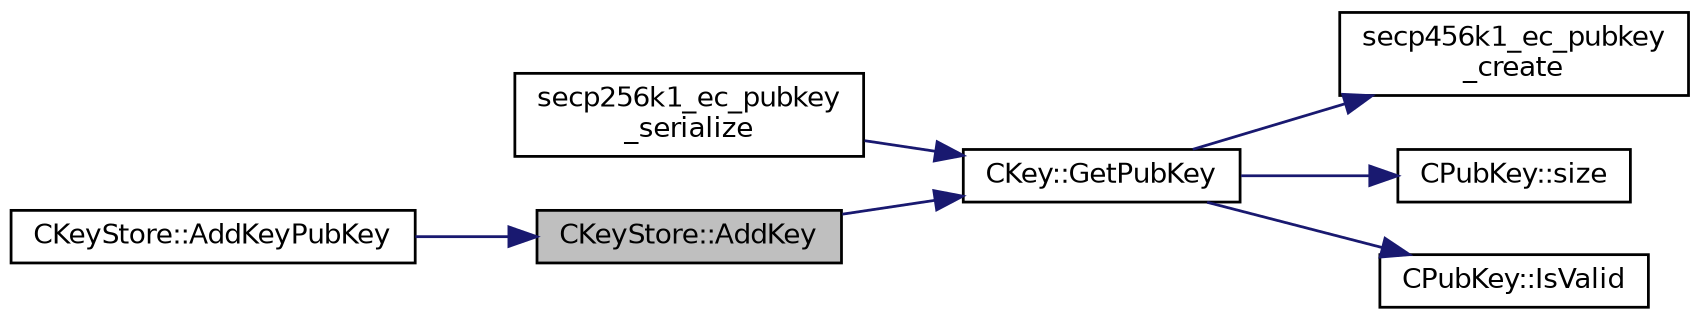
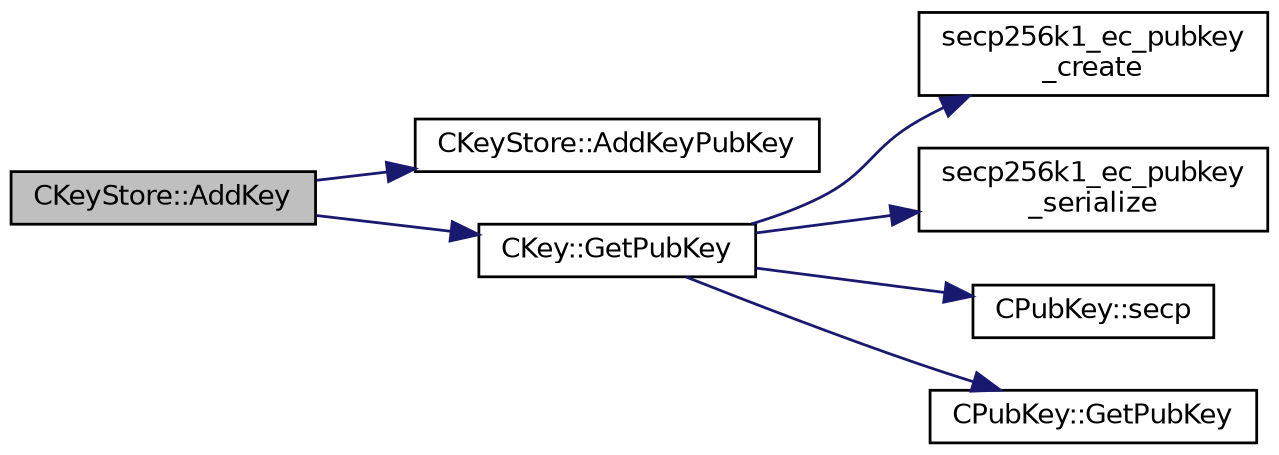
node "secp456k1_ec_pubkey _create": label "secp456k1_ec_pubkey _create" -> "secp256k1_ec_pubkey _create"
edge "secp256k1_ec_pubkey _serialize" -> "CKey::GetPubKey": reversed
node "CPubKey::size": label "CPubKey::size" -> "CPubKey::secp"
edge "CKeyStore::AddKeyPubKey" -> "CKeyStore::AddKey": reversed
node "CPubKey::IsValid": label "CPubKey::IsValid" -> "CPubKey::GetPubKey"
